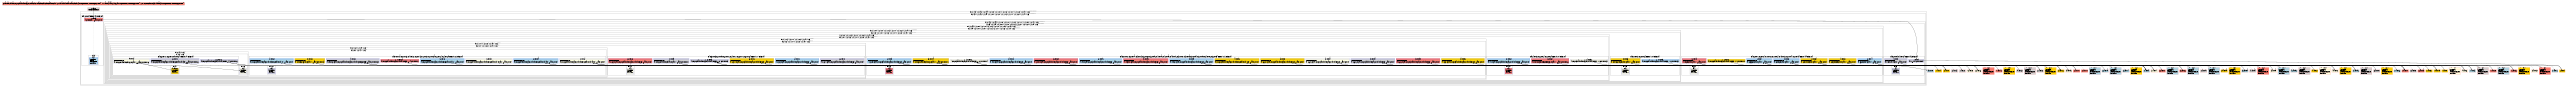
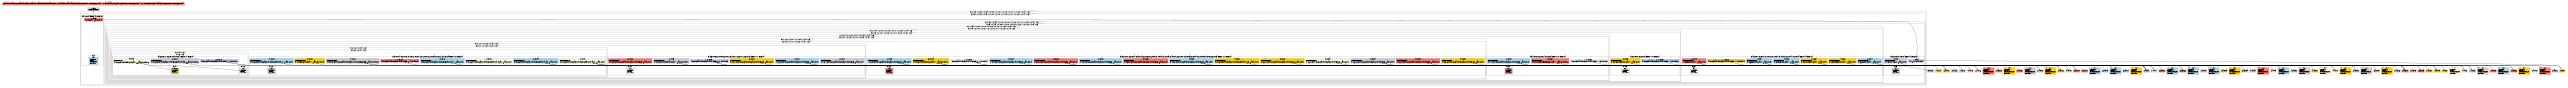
node "90: 0x0184": text "ADDED_TO_REGION" -> "INT_TO_REGION"
node "79: 0x0152": fillcolor lightgrey -> salmon
